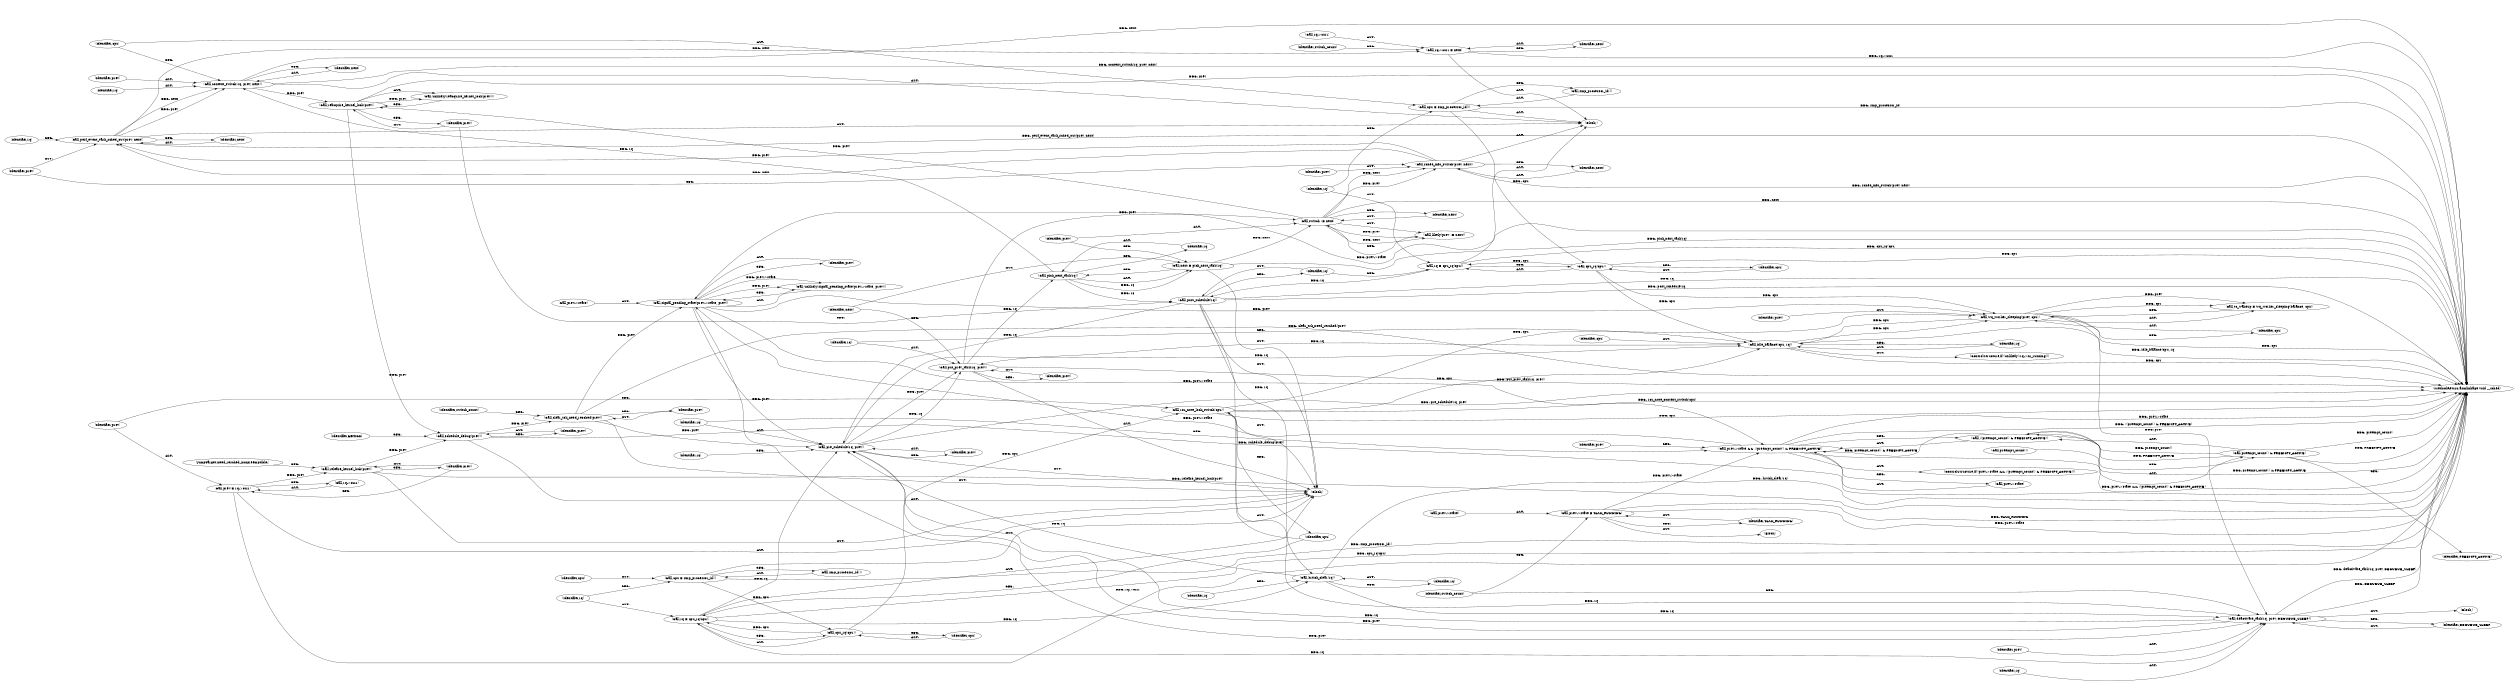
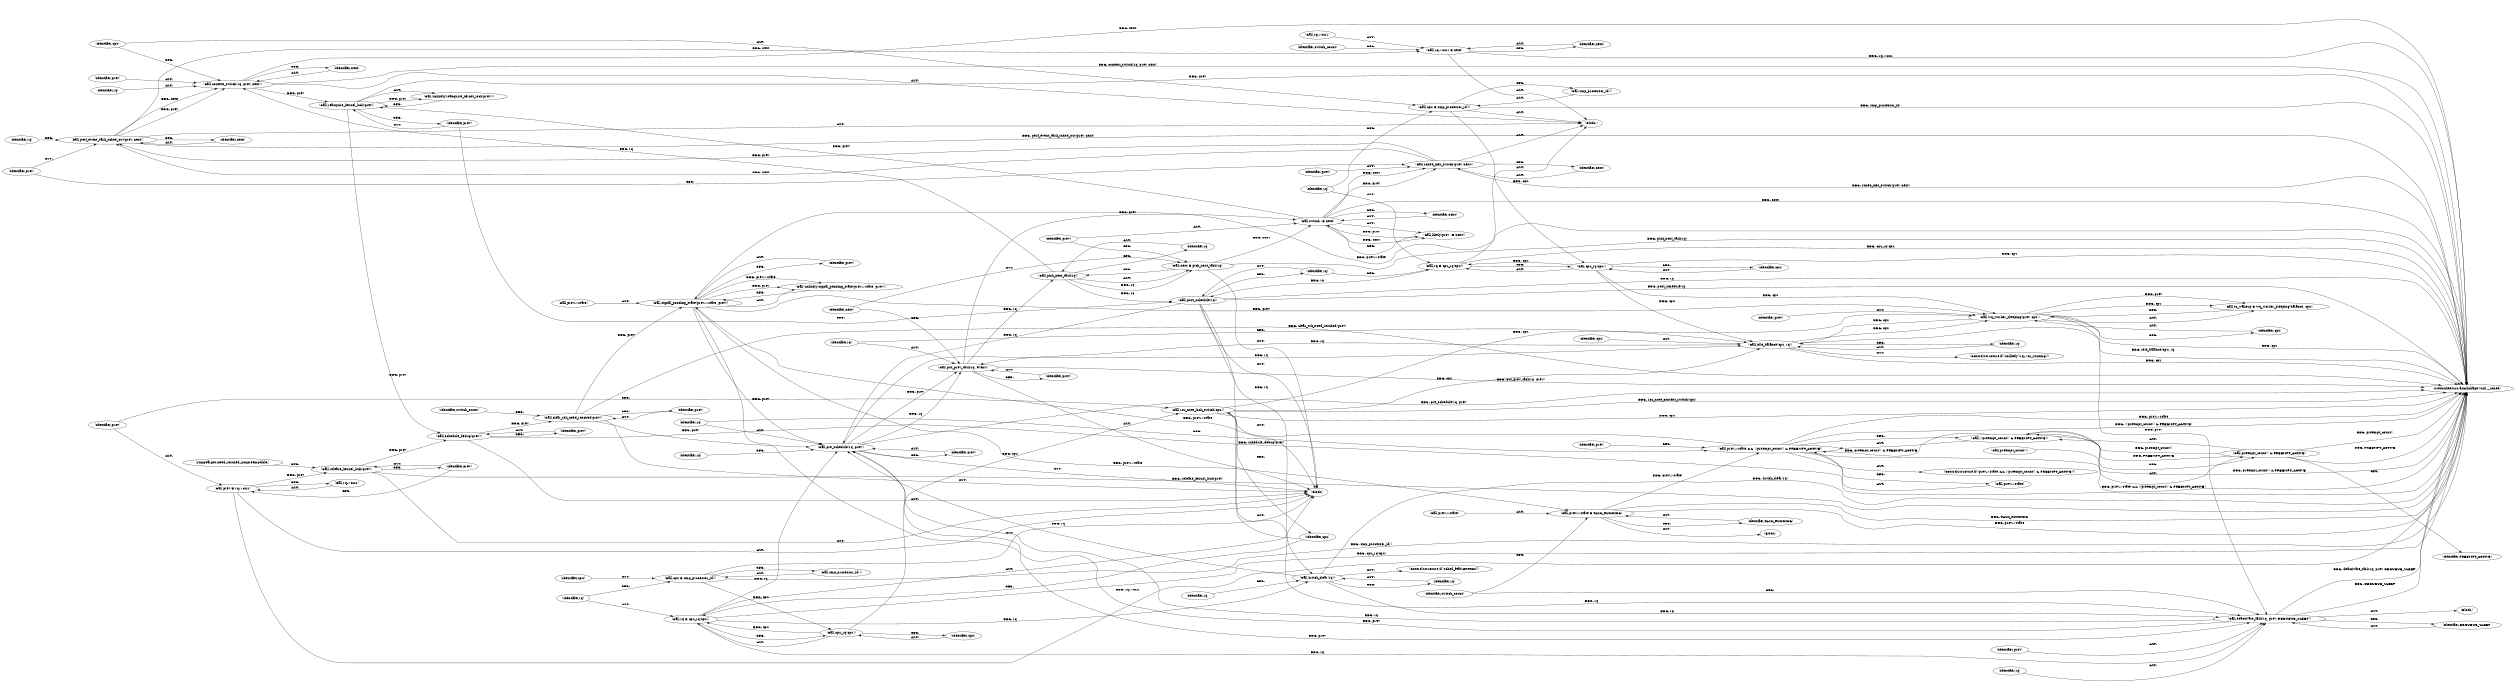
node "(Call,put_prev_task(rq, prev))": label "(Call,put_prev_task(rq, prev))" -> "(Call,put_prev_task(rq, event))"
edge "(Call,signal_pending_state(prev->state, prev))" -> "(Call,prev->state && !(preempt_count() & PREEMPT_ACTIVE))": now "(Call,signal_pending_state(prev->state, prev))" -> "(Call,prev->state = TASK_RUNNING)"
node "(Identifier,HRTICK)": removed
node "(ControlStructure,if (sched_feat(HRTICK)))": added
